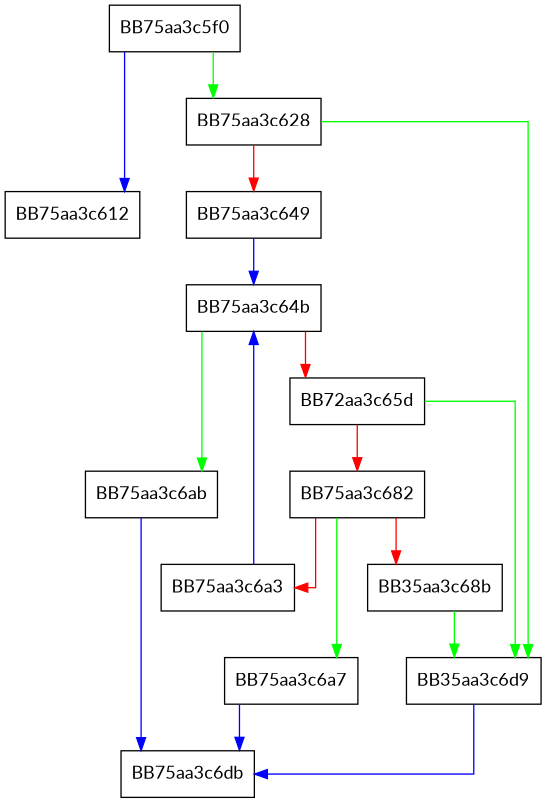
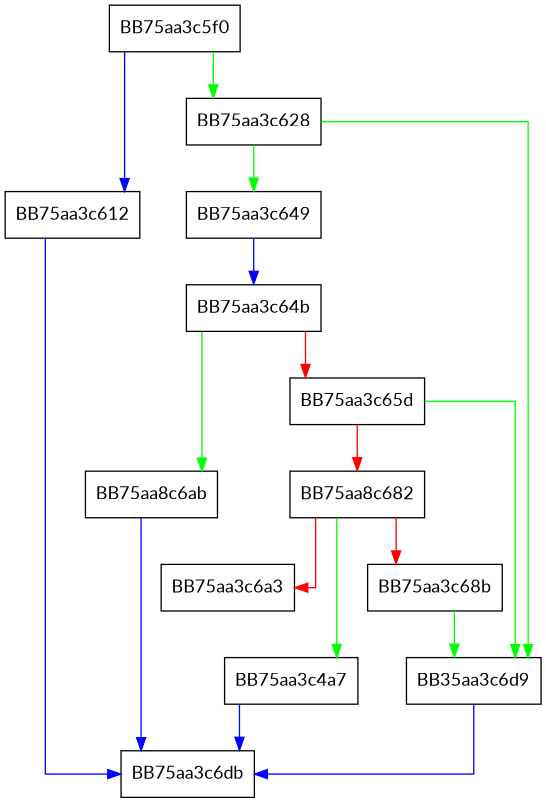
edge "BB75aa3c628" -> "BB75aa3c649": color red -> green
node "BB72aa3c65d": label "BB72aa3c65d" -> "BB75aa3c65d"
edge "BB75aa3c6a3" -> "BB75aa3c64b": removed
node "BB75aa3c6ab": label "BB75aa3c6ab" -> "BB75aa8c6ab"
node "BB75aa3c682": label "BB75aa3c682" -> "BB75aa8c682"
edge "BB75aa3c612" -> "BB75aa3c6db": added
node "BB35aa3c68b": label "BB35aa3c68b" -> "BB75aa3c68b"
node "BB75aa3c6a7": label "BB75aa3c6a7" -> "BB75aa3c4a7"
